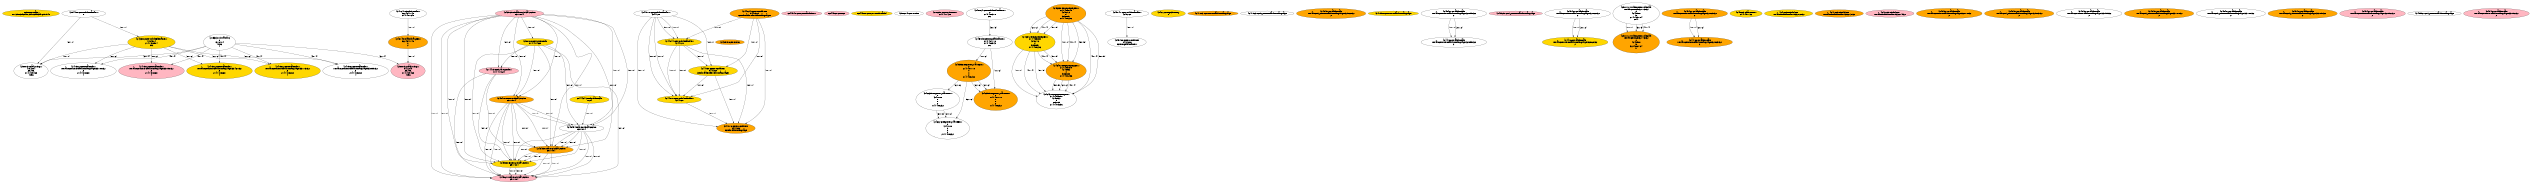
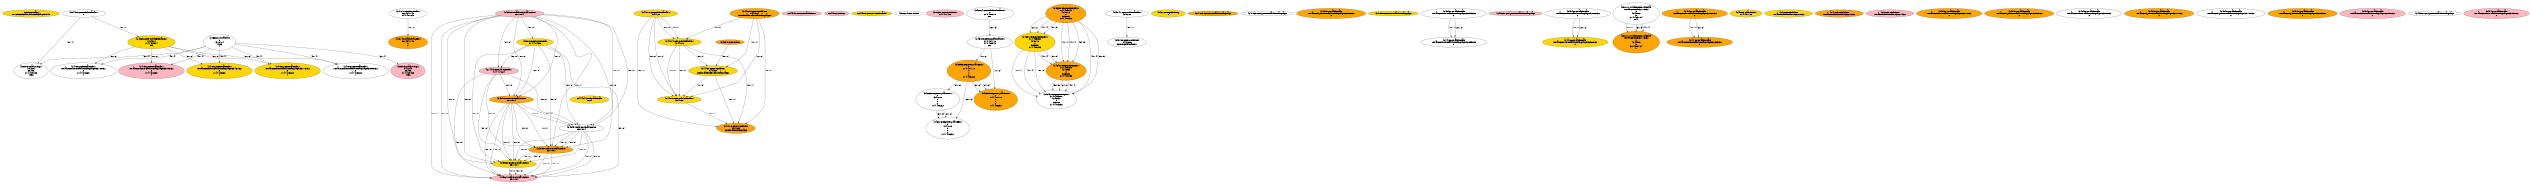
node "4244018.GetModuleHandleW 4244120": fillcolor white -> gold
edge "4244018.GetModuleHandleW 4244120" -> "4244050.GetProcAddress 9441320 SetThreadPreferredUILanguages": now "4243979.GetVersion" -> "4244050.GetProcAddress 9441320 SetThreadPreferredUILanguages"
edge "4243306.GetModuleFileNameW 4194304 2147408904 522" -> "4250073.LoadStringW 4194304 65485 2147409468 4096": removed, label "(1-->1)"
edge "4248145.LoadLibraryExW 3224341740 0 2" -> "4250073.LoadStringW 9441340 65485 2147409468 4096": removed, label "(0-->1)"
edge "4214413.GetStartupInfoW 2147417624" -> "4245418.EnterCriticalSection 6917004": added, label "(0-->0)"
edge "6844434.SetThreadLocale 1024" -> "4245454.LeaveCriticalSection 6917004": now "4214413.GetStartupInfoW 2147417624" -> "4245454.LeaveCriticalSection 6917004"
